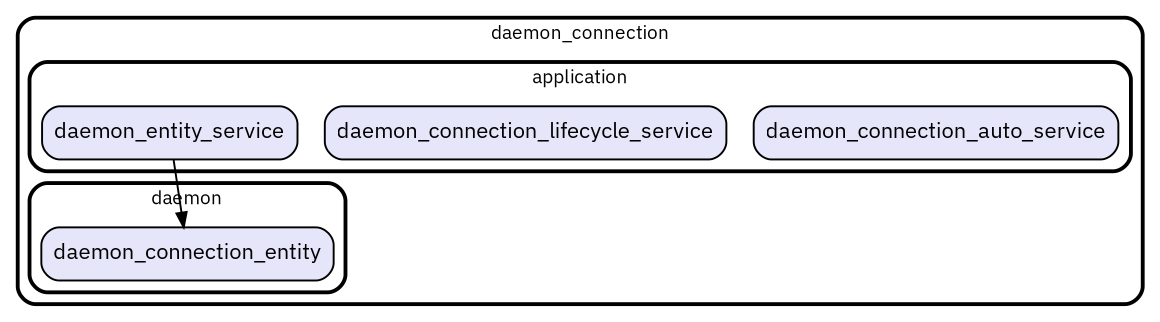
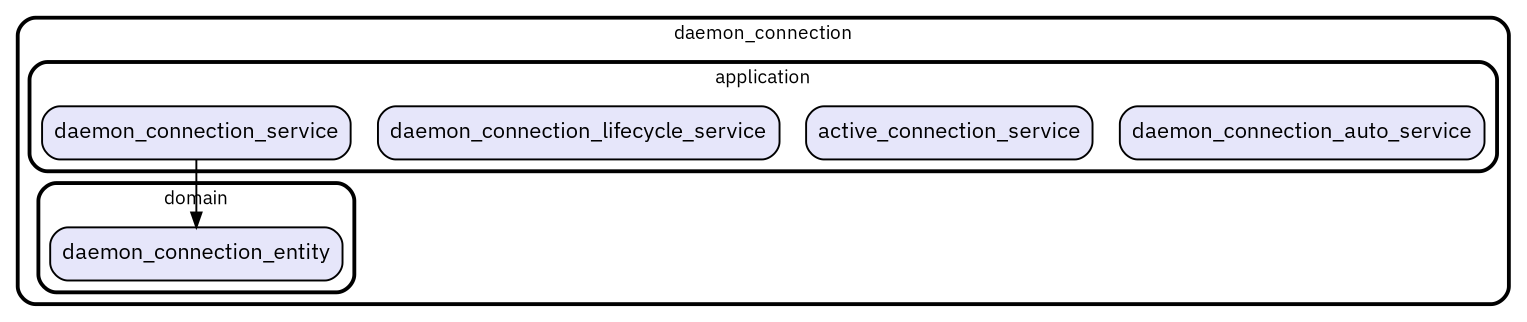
node "daemon_entity_service": label "daemon_entity_service" -> "daemon_connection_service"
node "active_connection_service": added
cluster "daemon": label "daemon" -> "domain"
